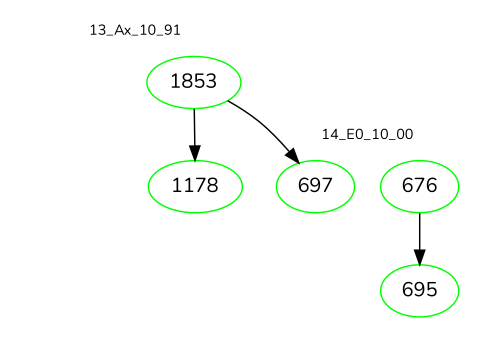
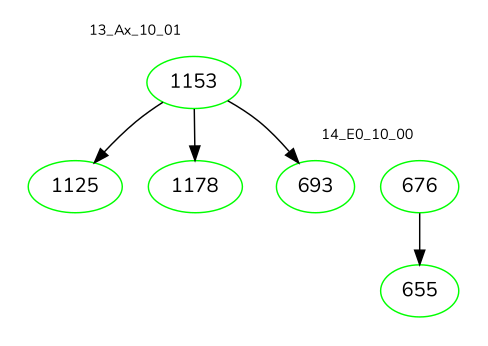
cluster "13_Ax_10_91": label "13_Ax_10_91" -> "13_Ax_10_01"
node "1853": label "1853" -> "1153"
node "1125": added
node "697": label "697" -> "693"
node "695": label "695" -> "655"
